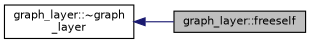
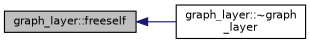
edge "graph_layer::freeself" -> "graph_layer::~graph _layer": reversed
